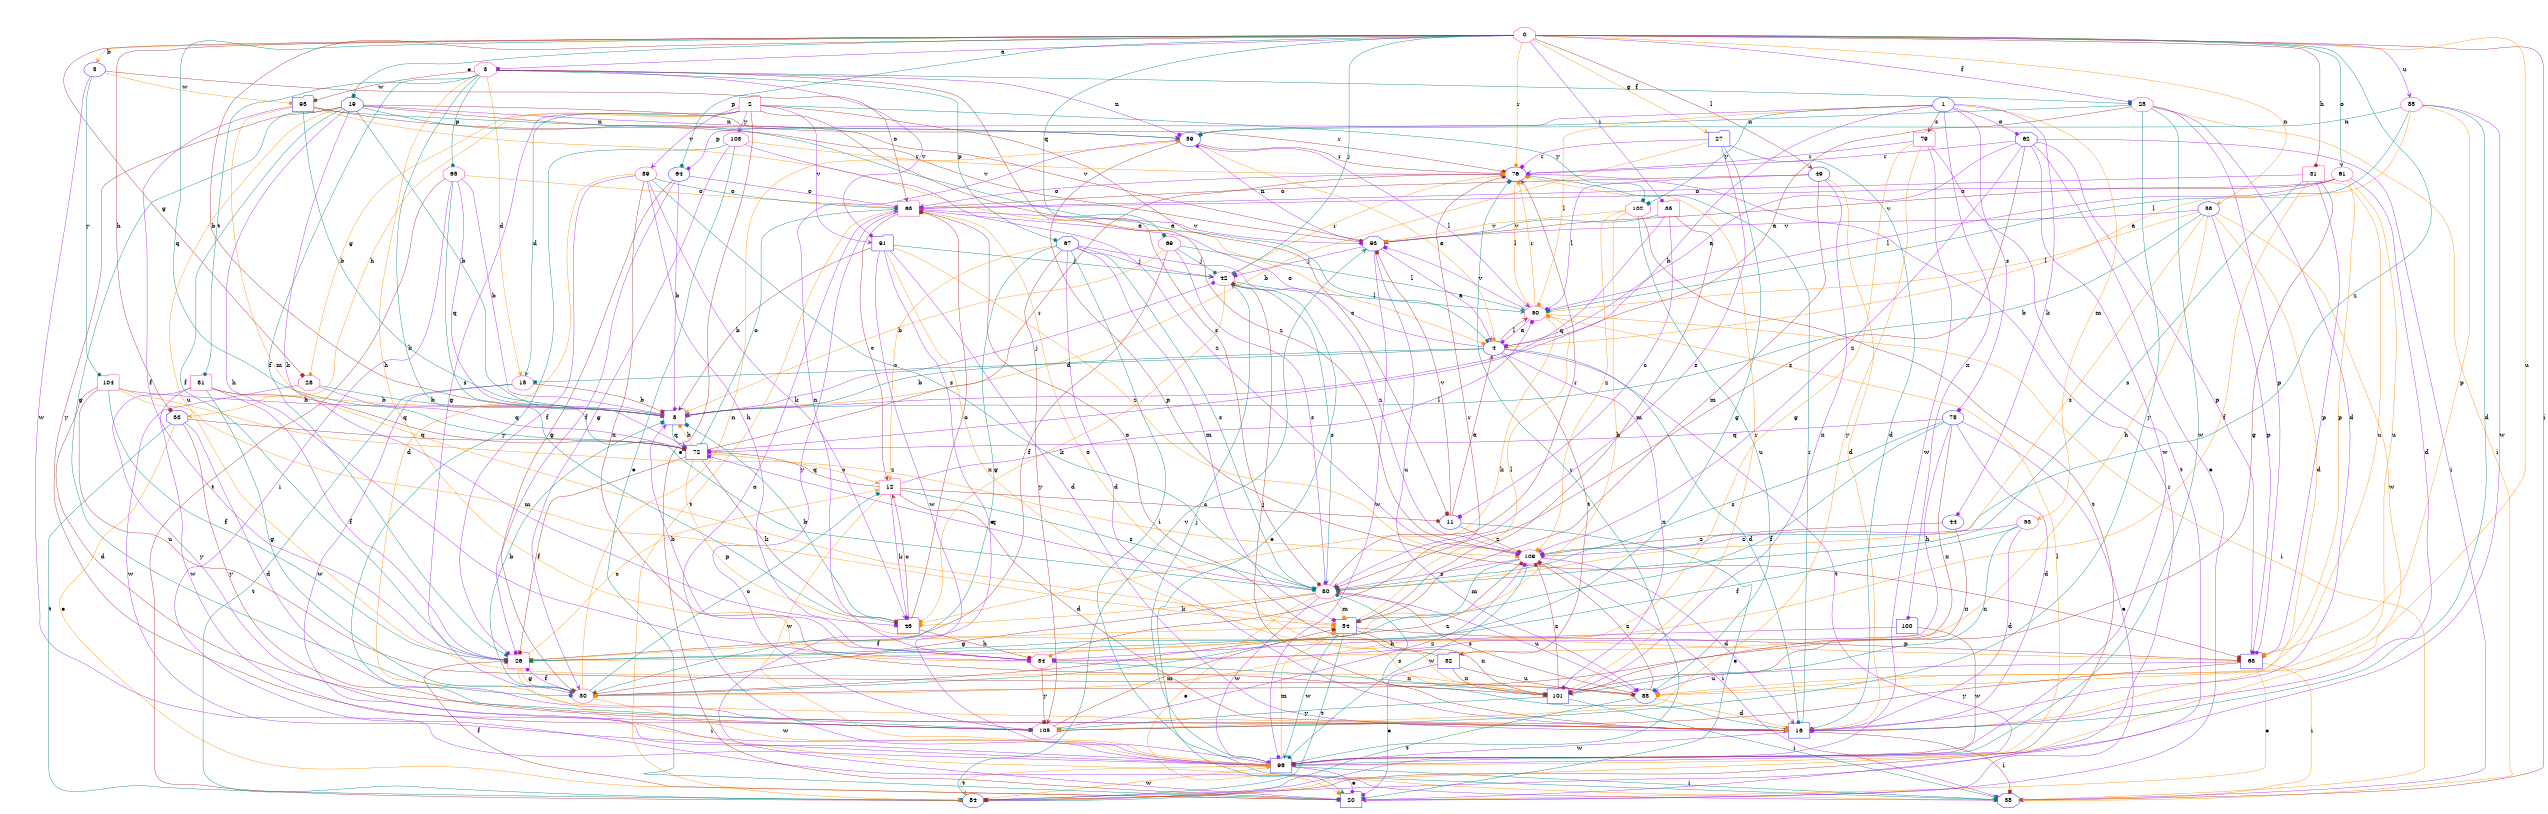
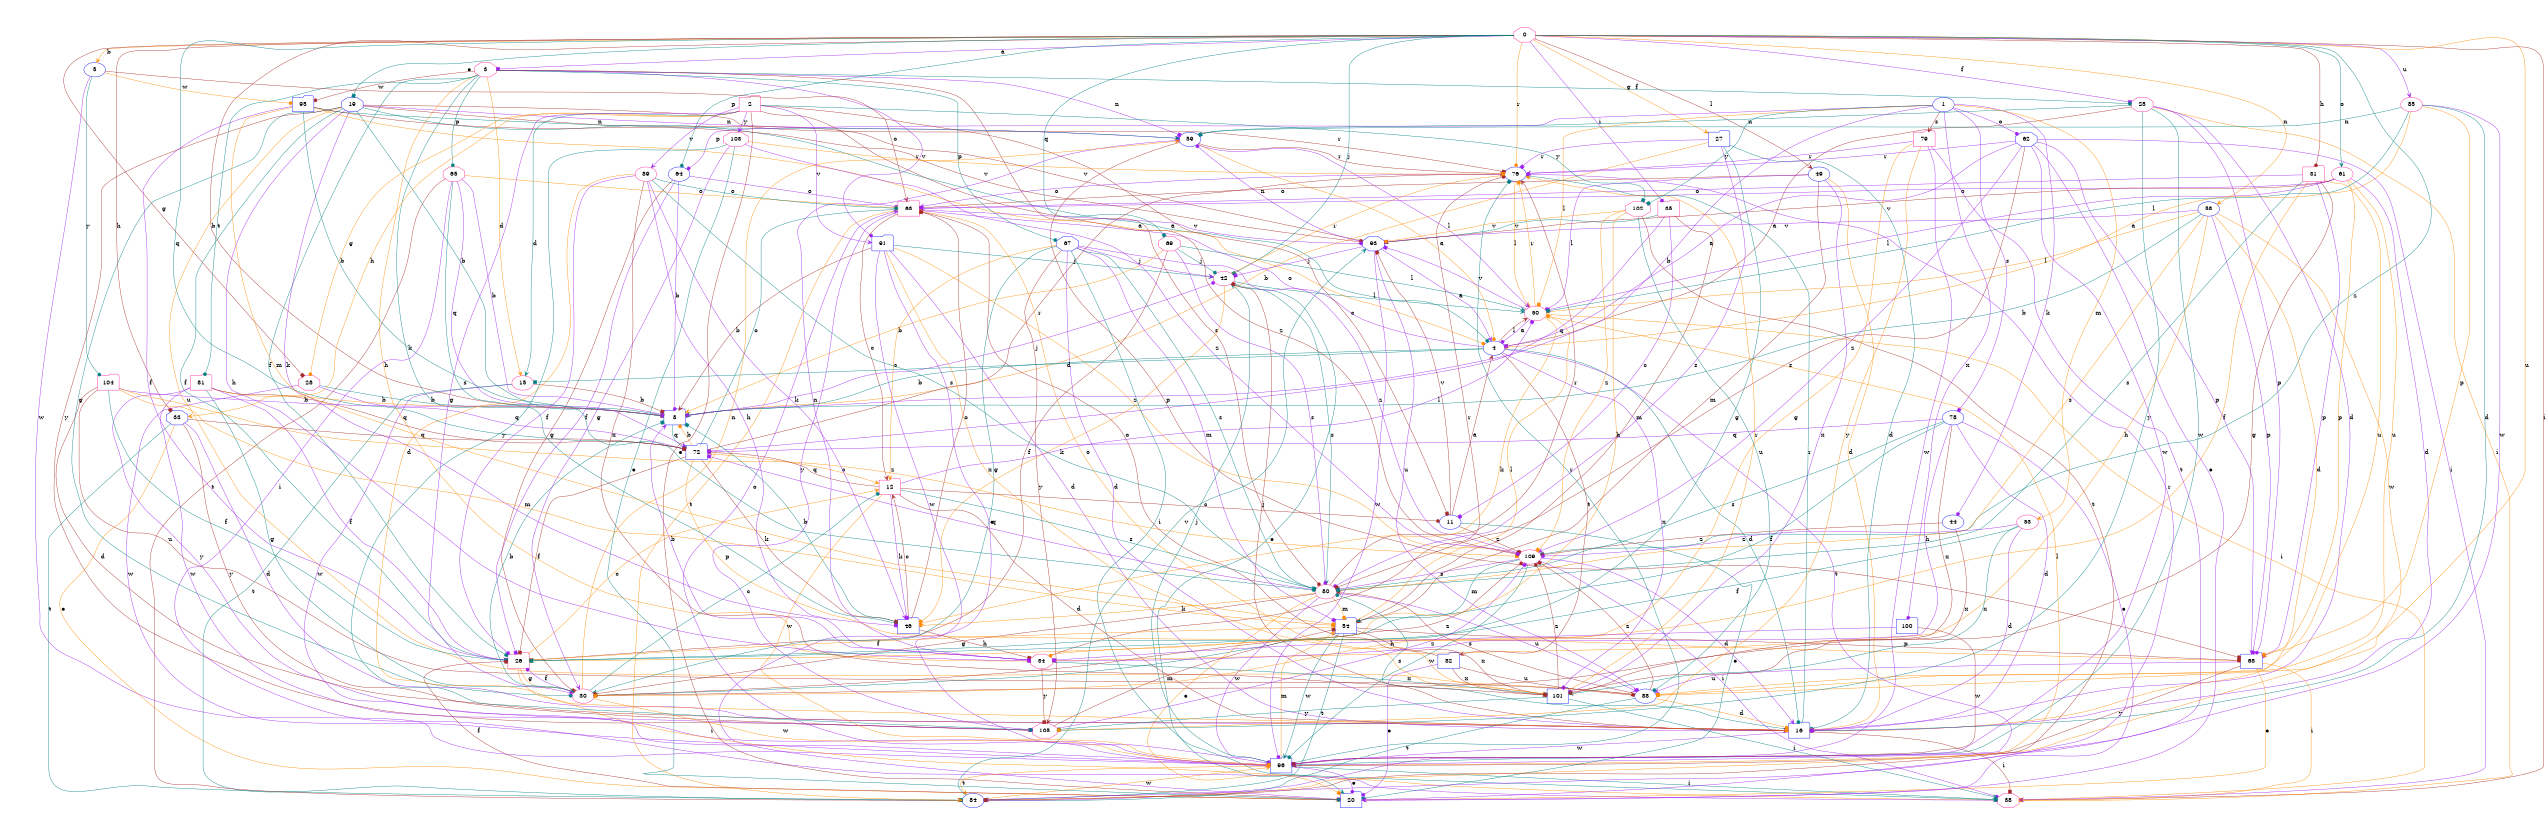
edge "101" -> "76": arrowhead dot -> vee
edge "27" -> "80": arrowhead vee -> dot
edge "68" -> "105": now "68" -> "96"
node "38": color blue -> deeppink
